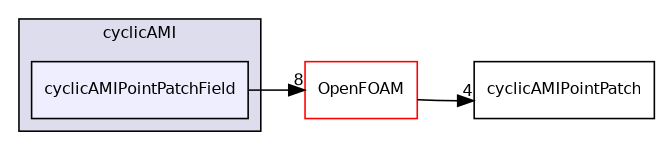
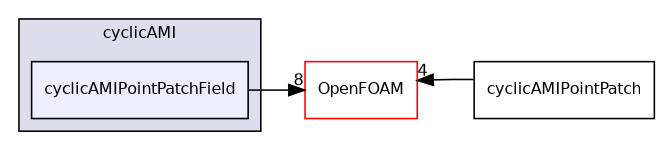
edge "OpenFOAM" -> "cyclicAMIPointPatch": reversed
